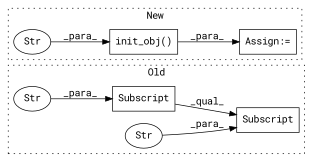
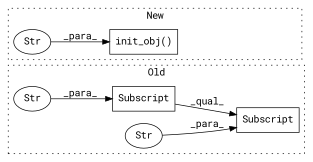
node "Assign:=": removed
